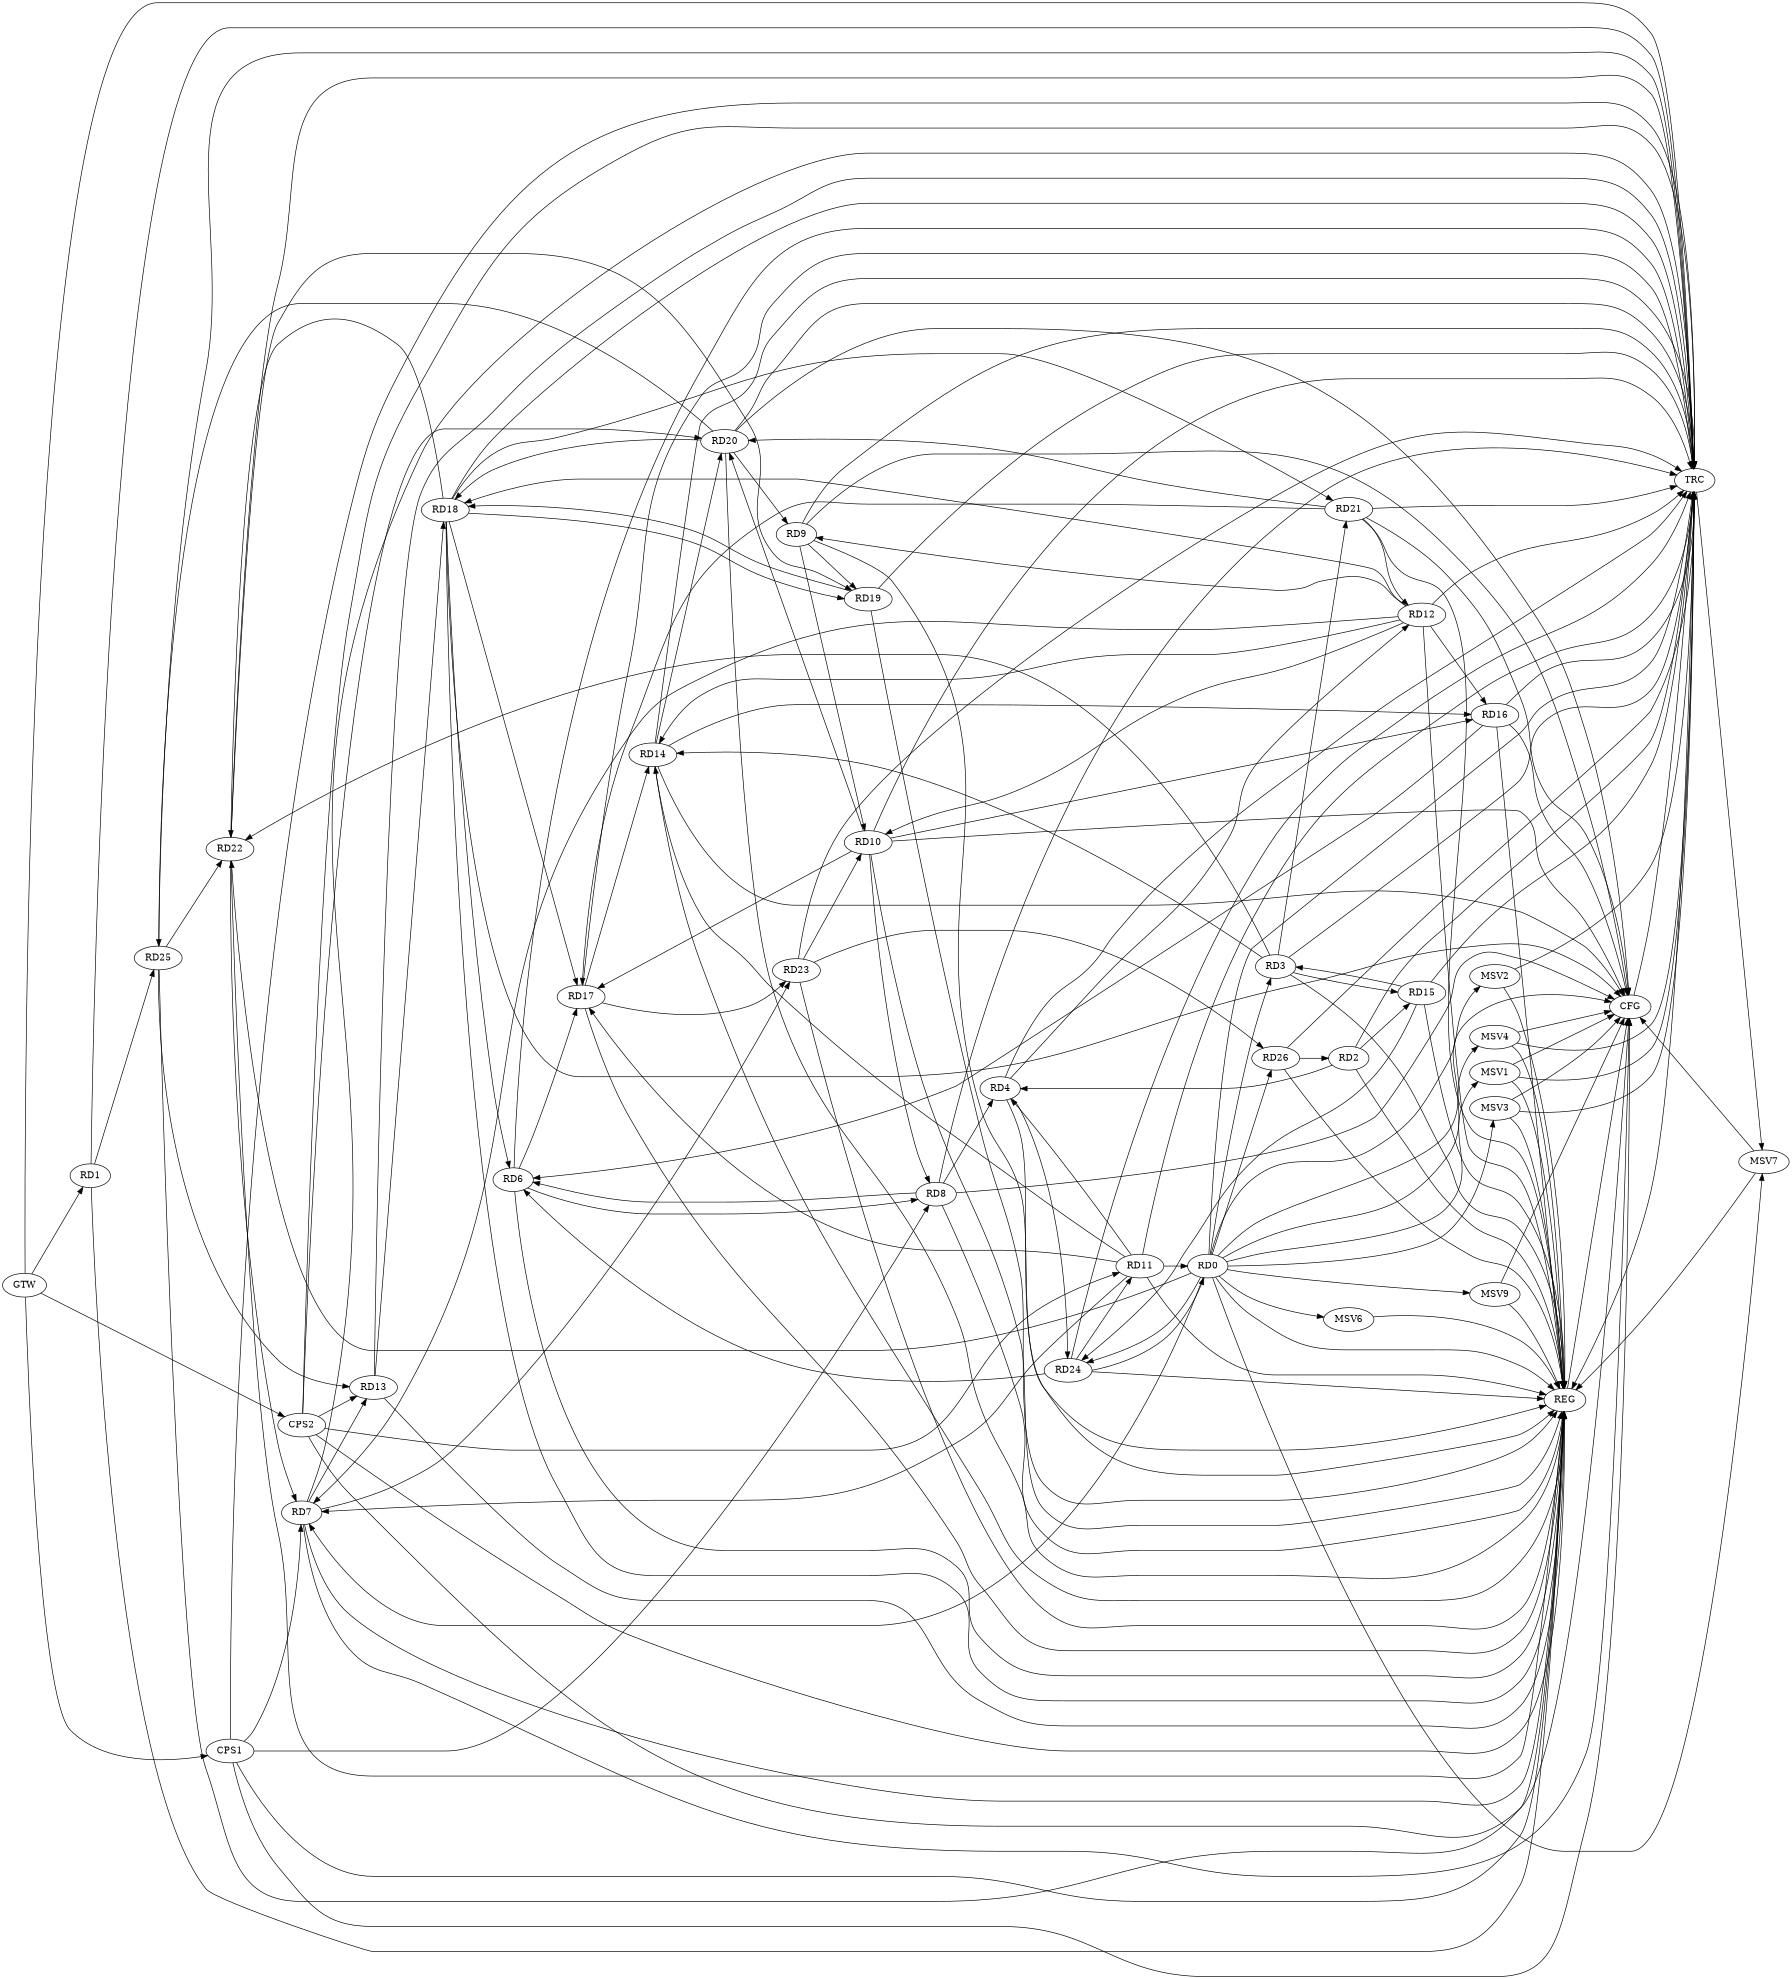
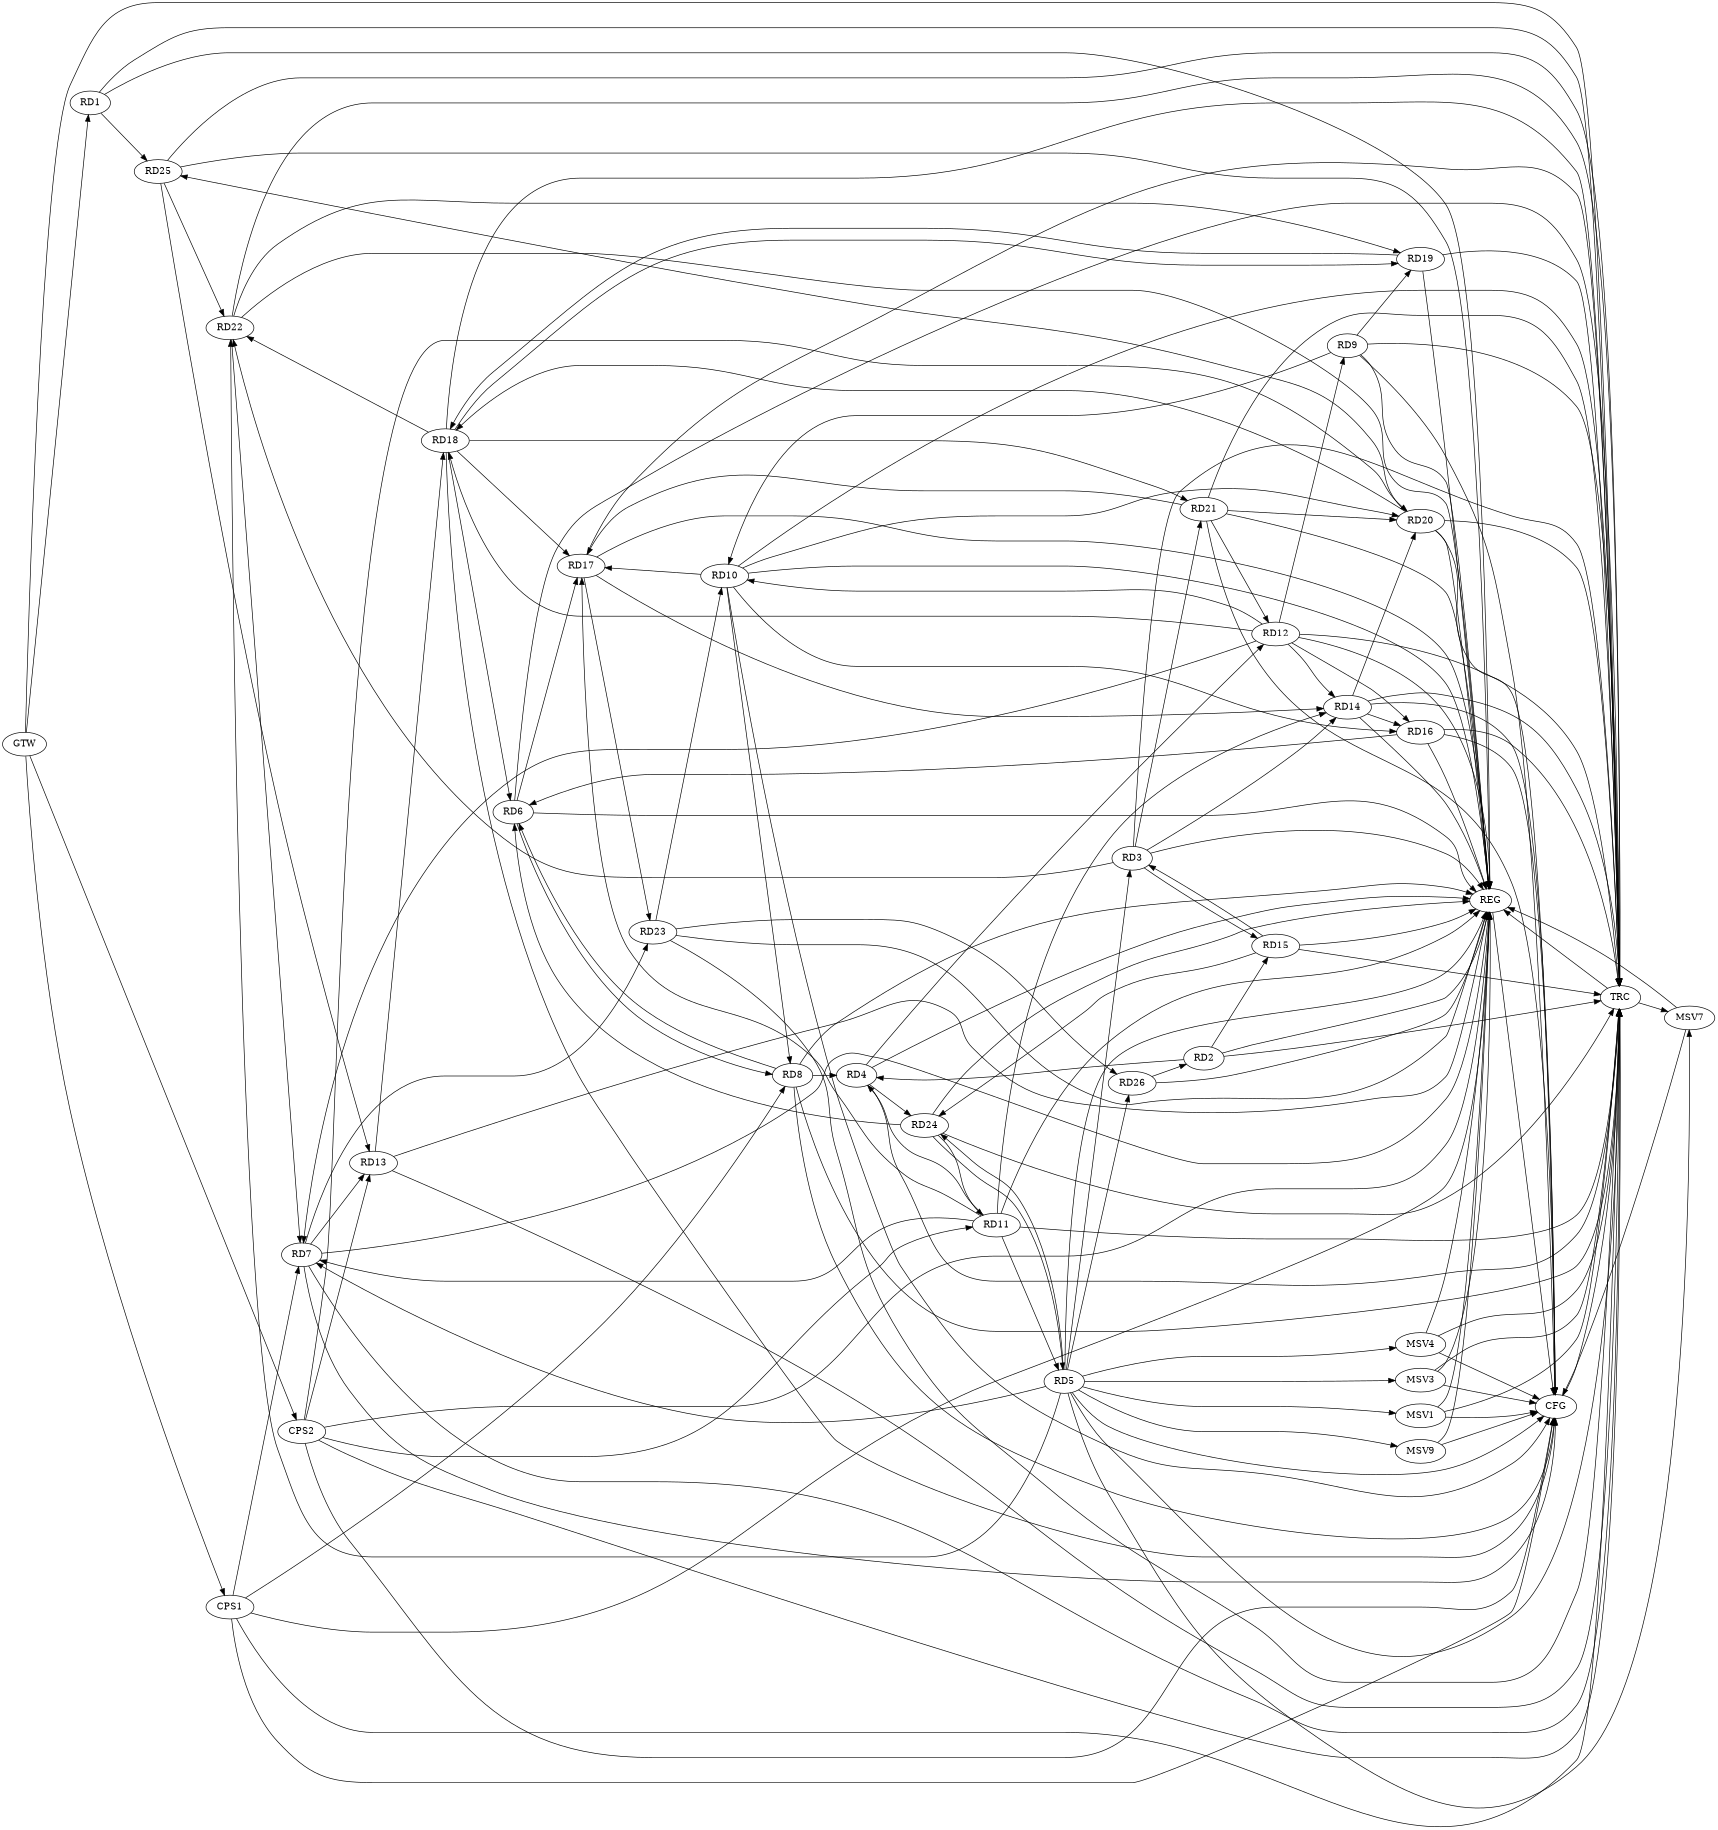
edge "RD20" -> "RD9": removed
edge "RD26" -> "TRC": removed
node "MSV2": removed
node "RD0": label "RD0" -> "RD5"
node "MSV6": removed
edge "RD18" -> "REG": removed
